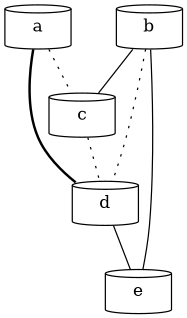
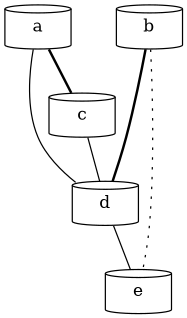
edge "a" -- "c": style dotted -> bold
edge "b" -- "c": removed
edge "b" -- "d": style dotted -> bold
edge "a" -- "d": style bold -> solid
edge "c" -- "d": style dotted -> solid
edge "b" -- "e": style solid -> dotted
